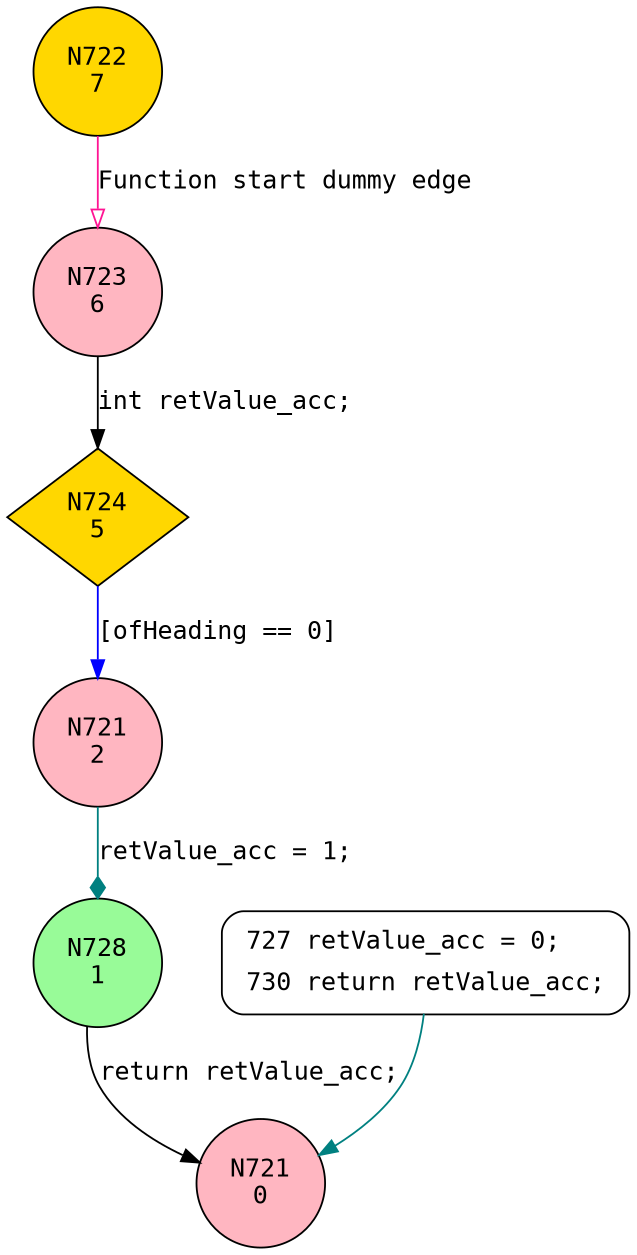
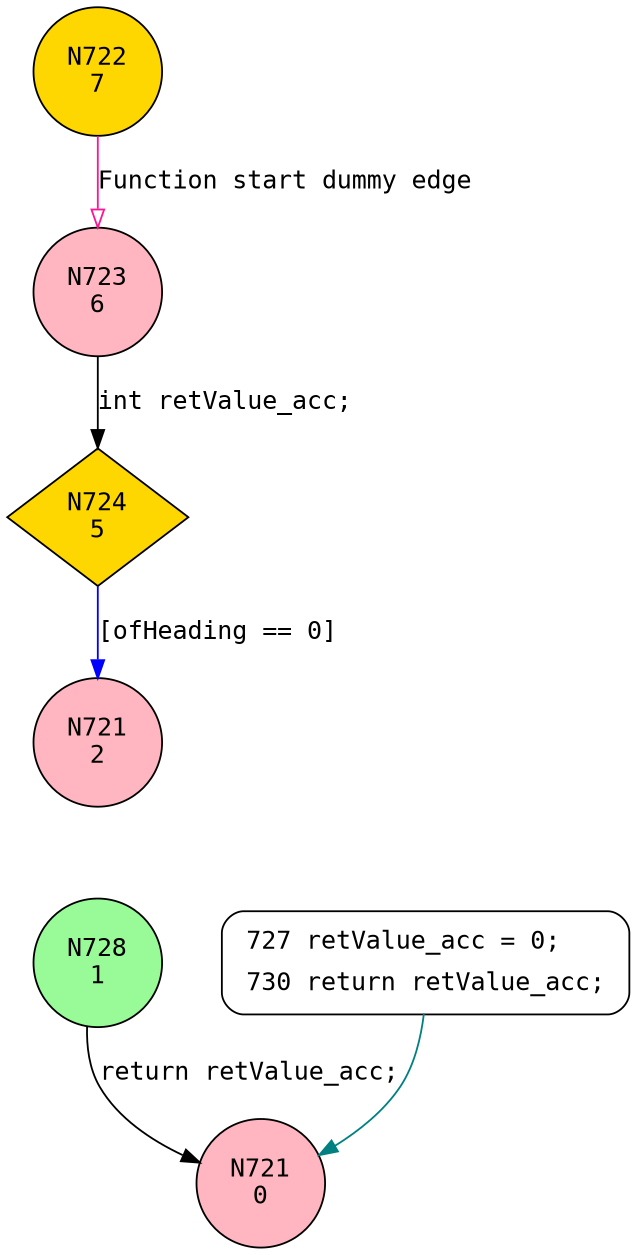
edge "N721 2" -> "N728 1": removed, label "retValue_acc = 1;"
